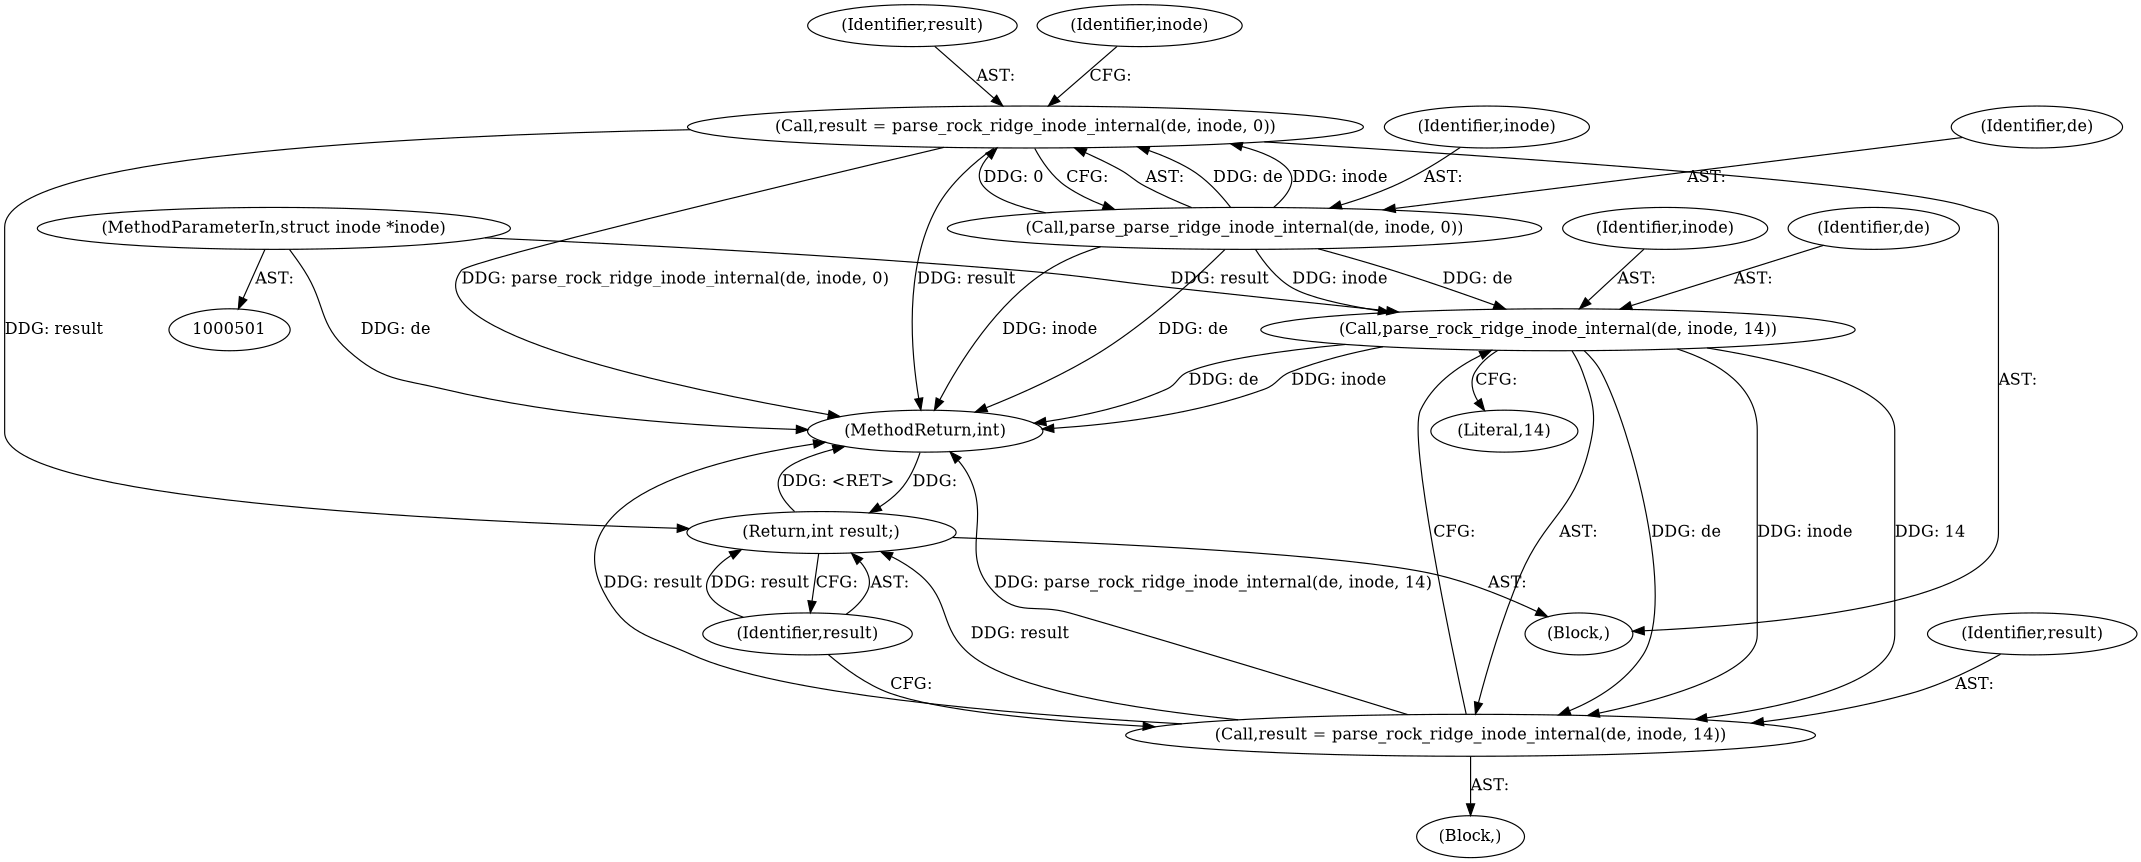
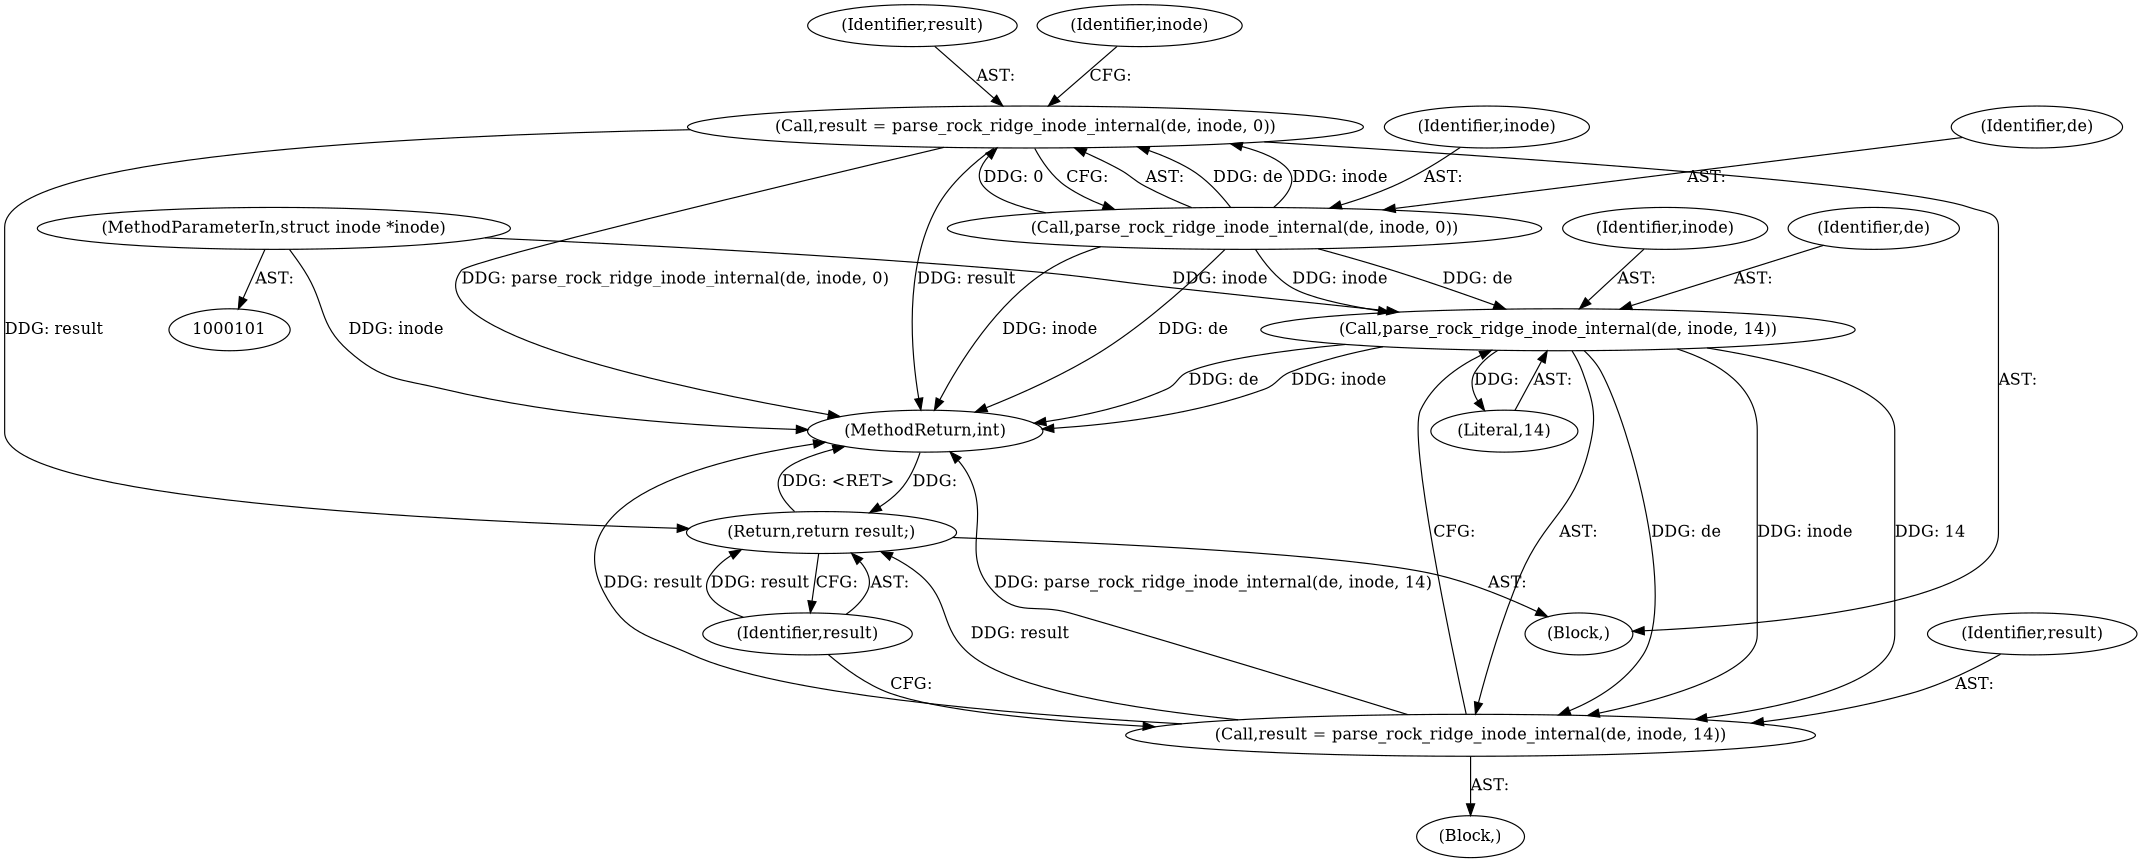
node "(Call,parse_parse_ridge_inode_internal(de, inode, 0))": label "(Call,parse_parse_ridge_inode_internal(de, inode, 0))" -> "(Call,parse_rock_ridge_inode_internal(de, inode, 0))"
edge "(MethodParameterIn,struct inode *inode)" -> "(Call,parse_rock_ridge_inode_internal(de, inode, 14))": label "DDG: result" -> "DDG: inode"
node "1000501": label "1000501" -> "1000101"
edge "(MethodParameterIn,struct inode *inode)" -> "(MethodReturn,int)": label "DDG: de" -> "DDG: inode"
edge "(Call,parse_rock_ridge_inode_internal(de, inode, 14))" -> "(Literal,14)": label "CFG: " -> "DDG: "
edge "(Literal,14)" -> "(Call,parse_rock_ridge_inode_internal(de, inode, 14))": added, label "AST:"
node "(Return,int result;)": label "(Return,int result;)" -> "(Return,return result;)"
